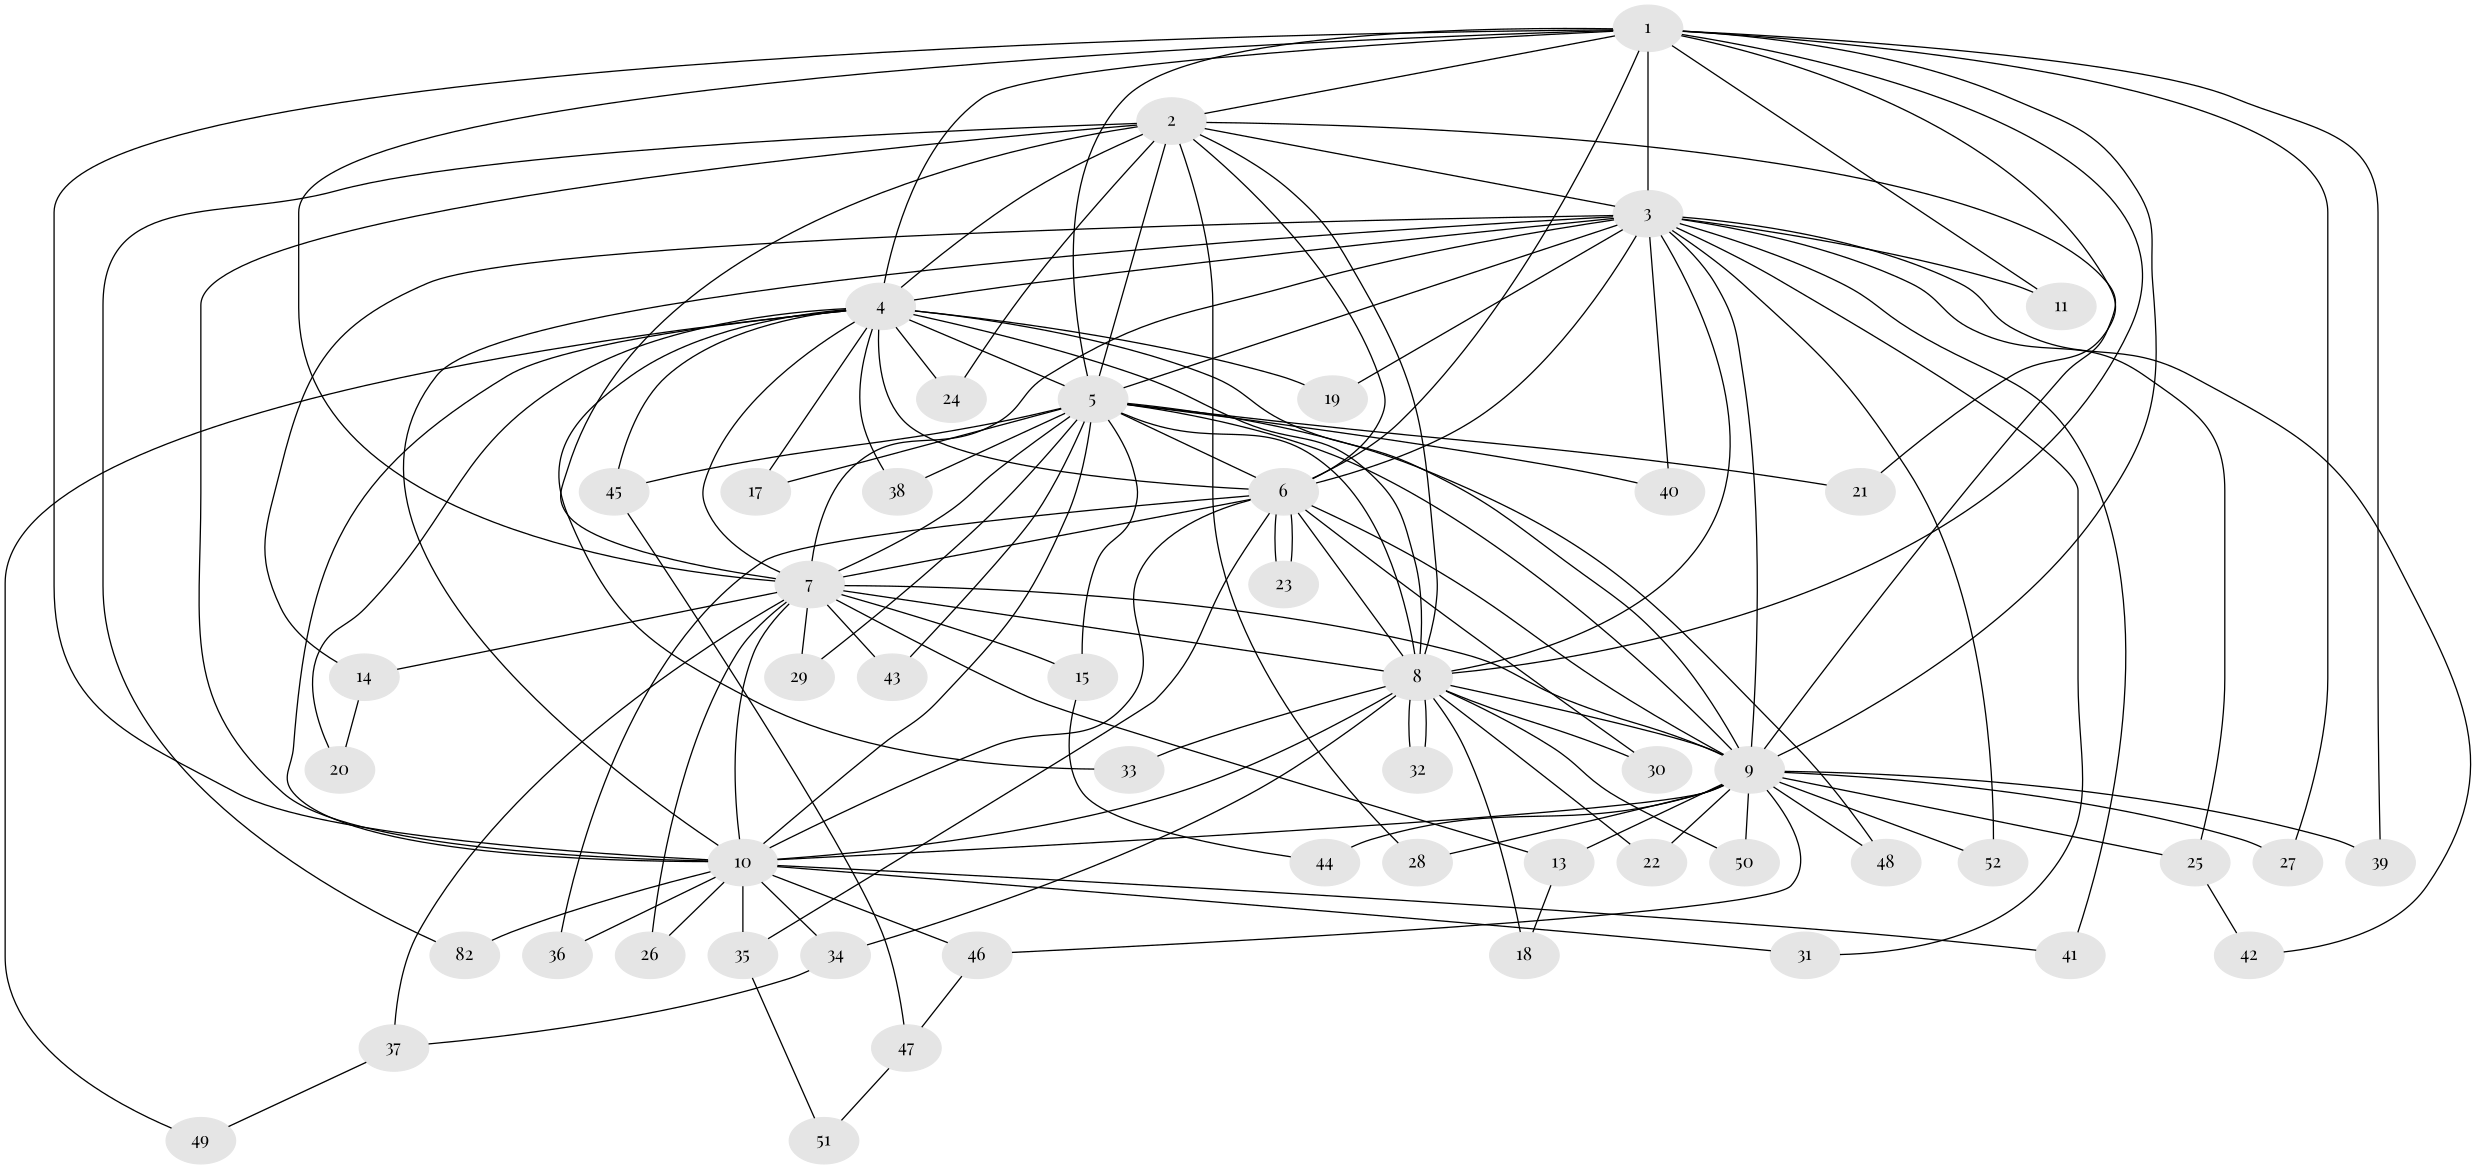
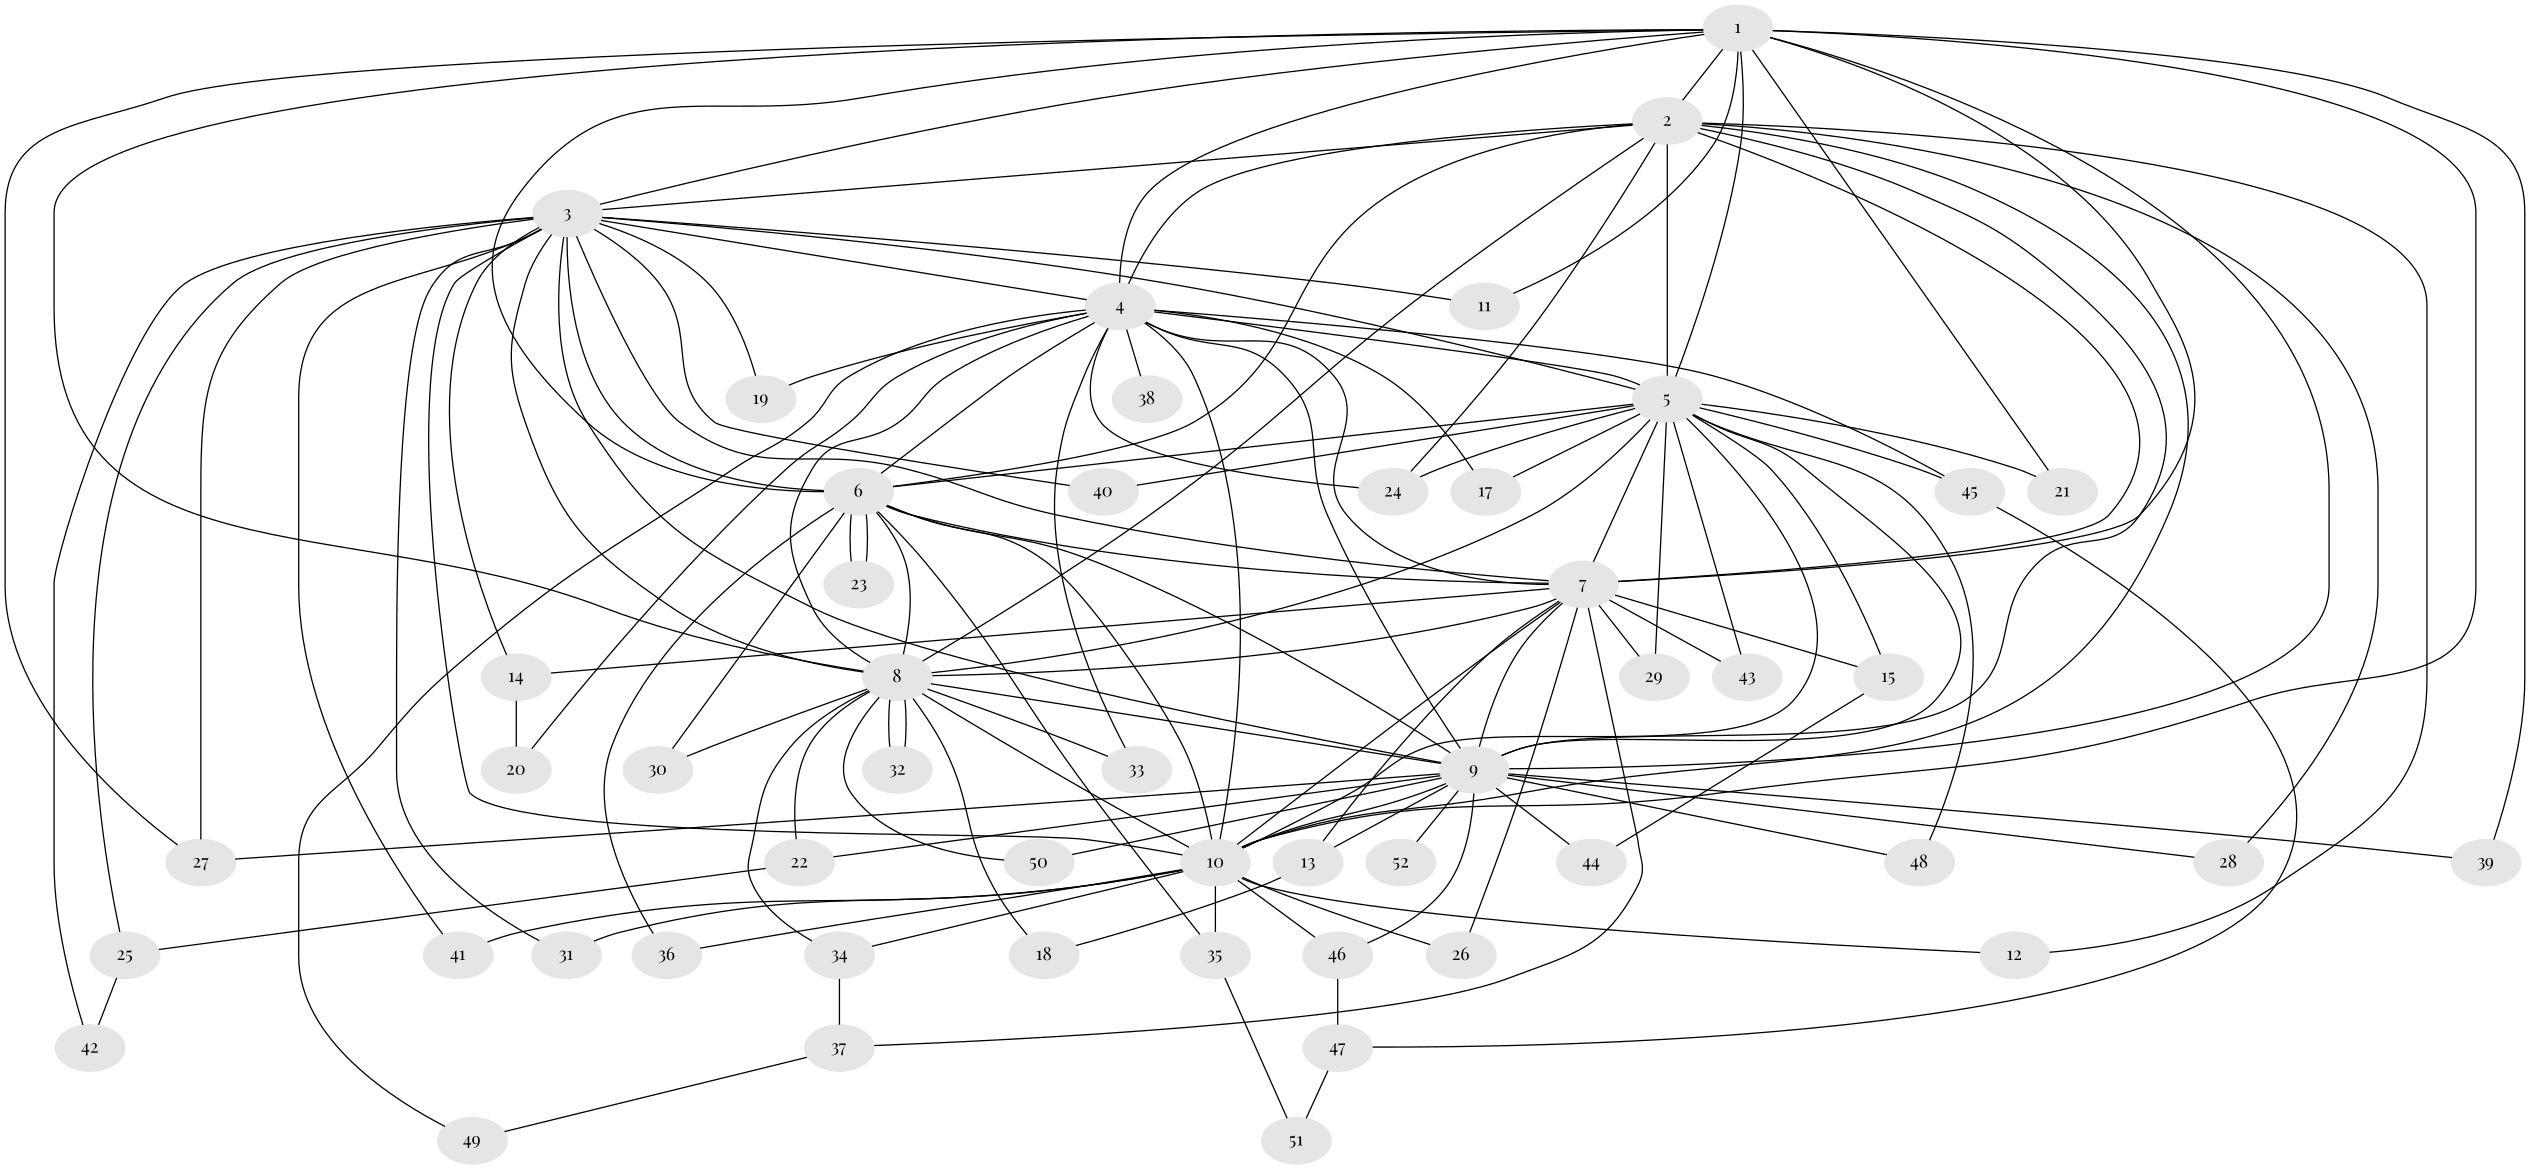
edge "5" -- "38": now "5" -- "24"
edge "3" -- "52": now "3" -- "27"
edge "9" -- "25": now "22" -- "25"
node "82": label "82" -> "12"
